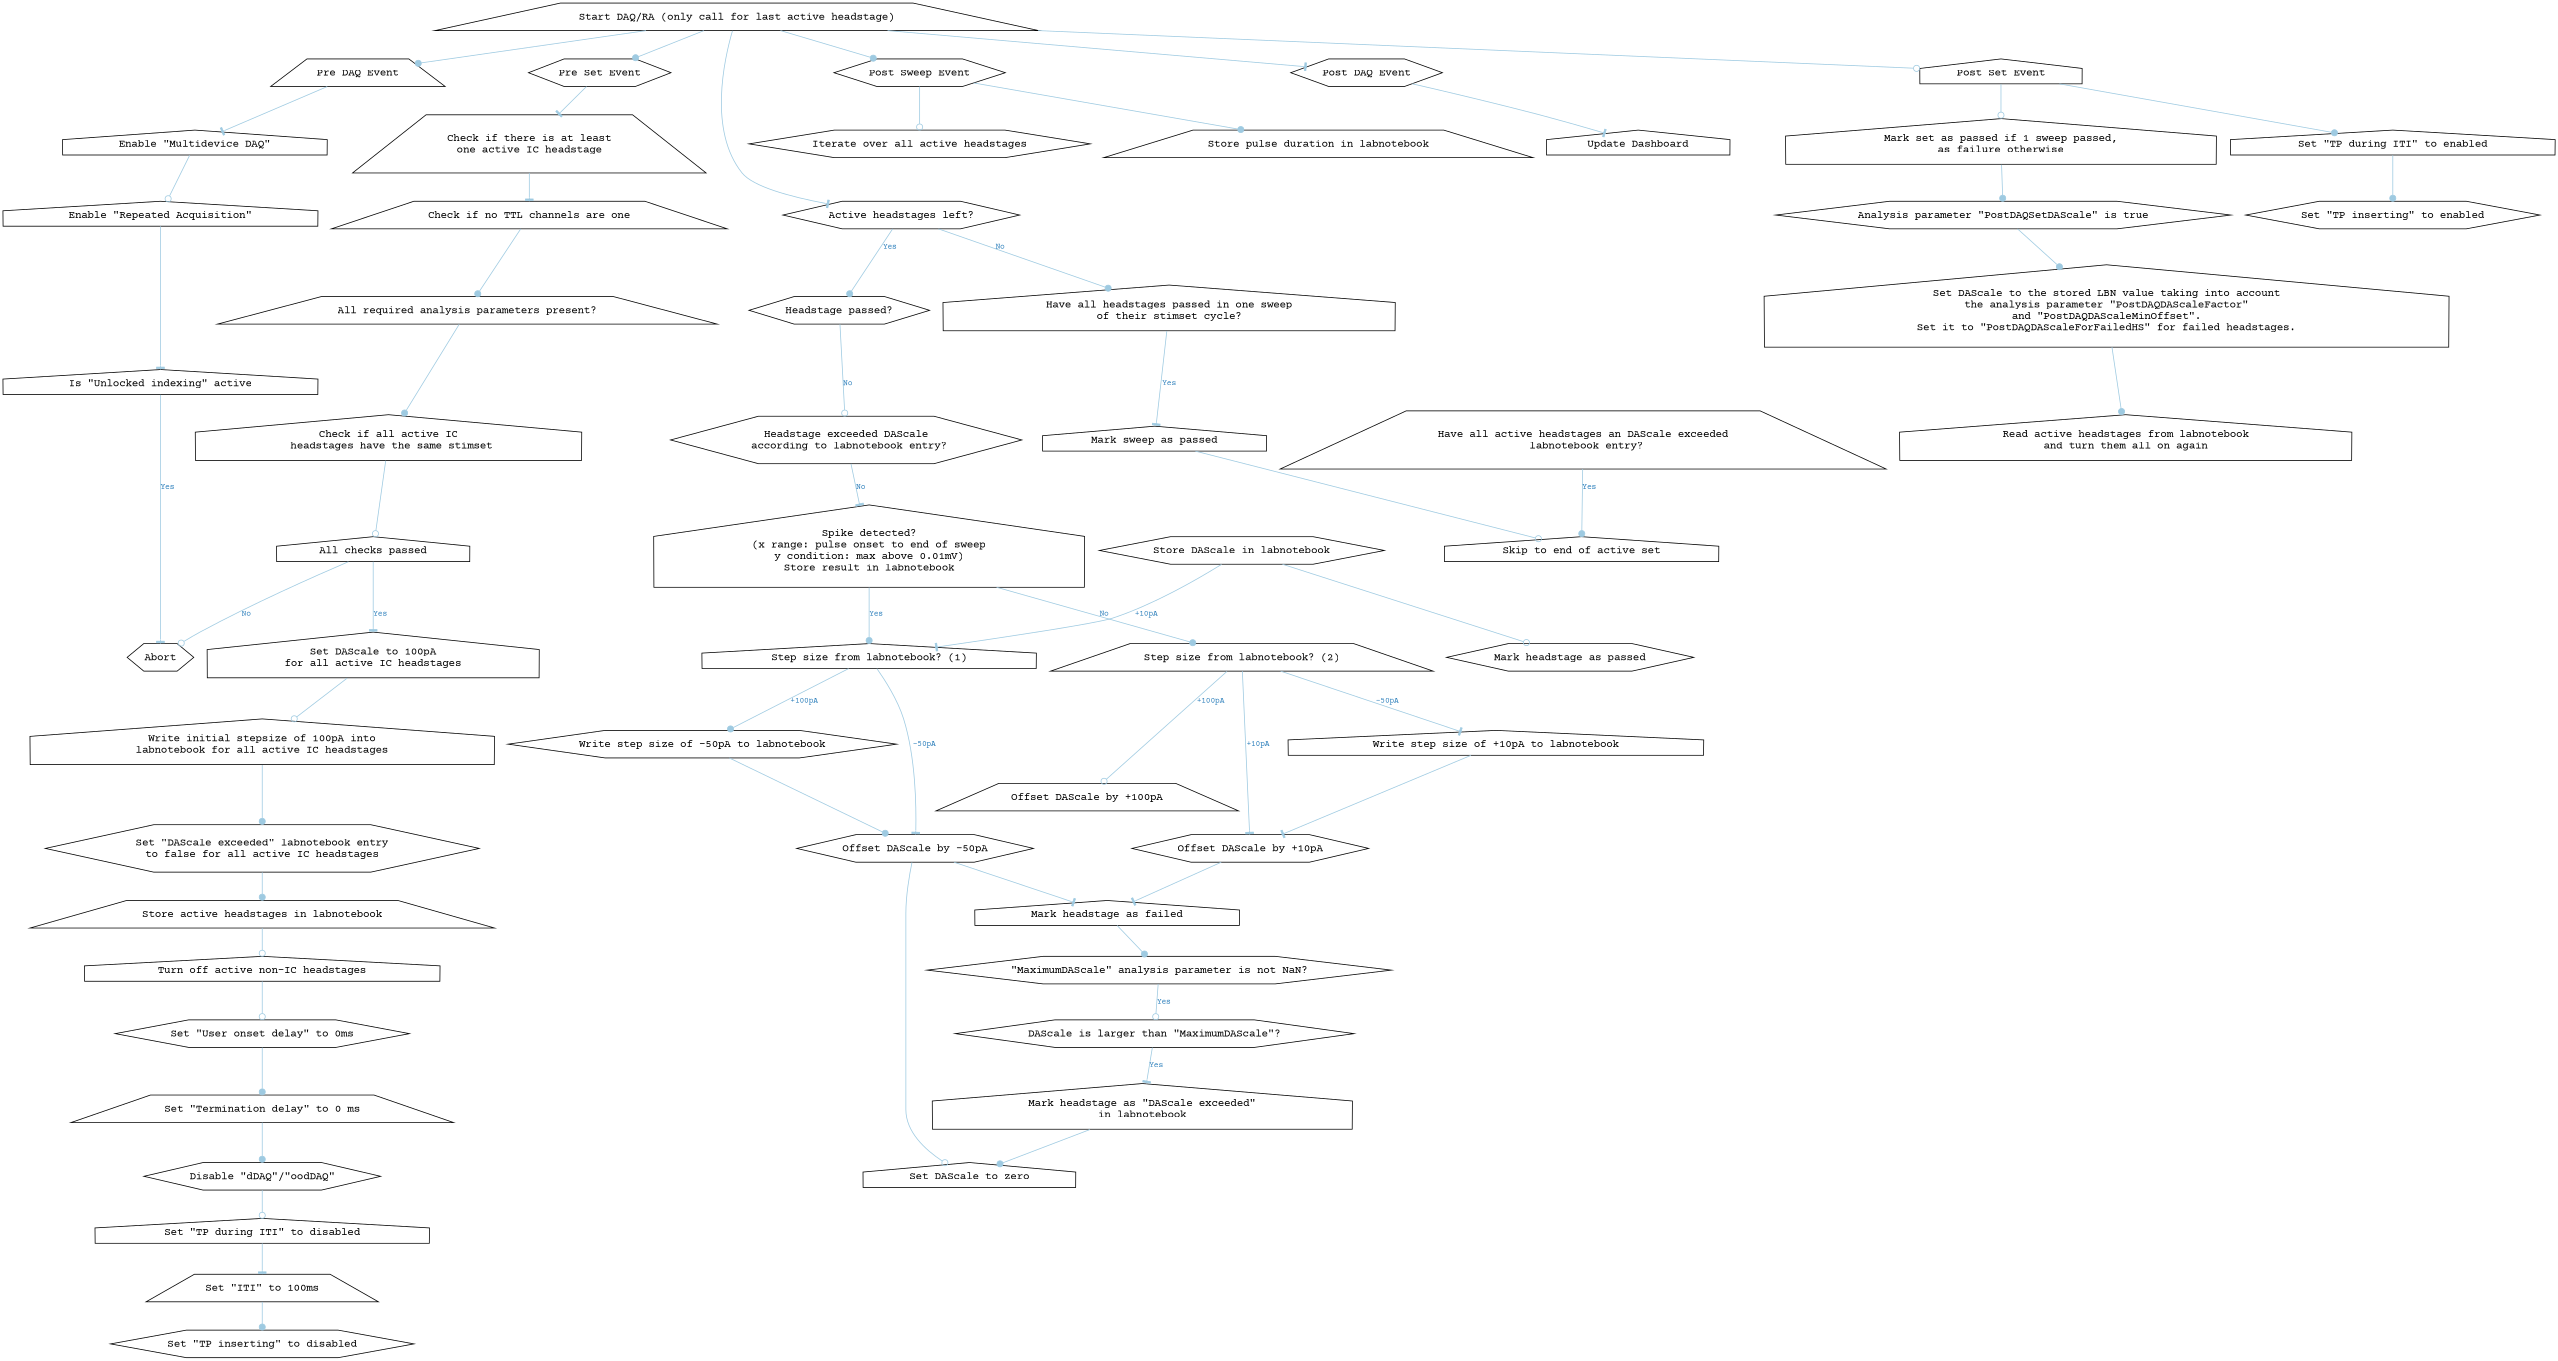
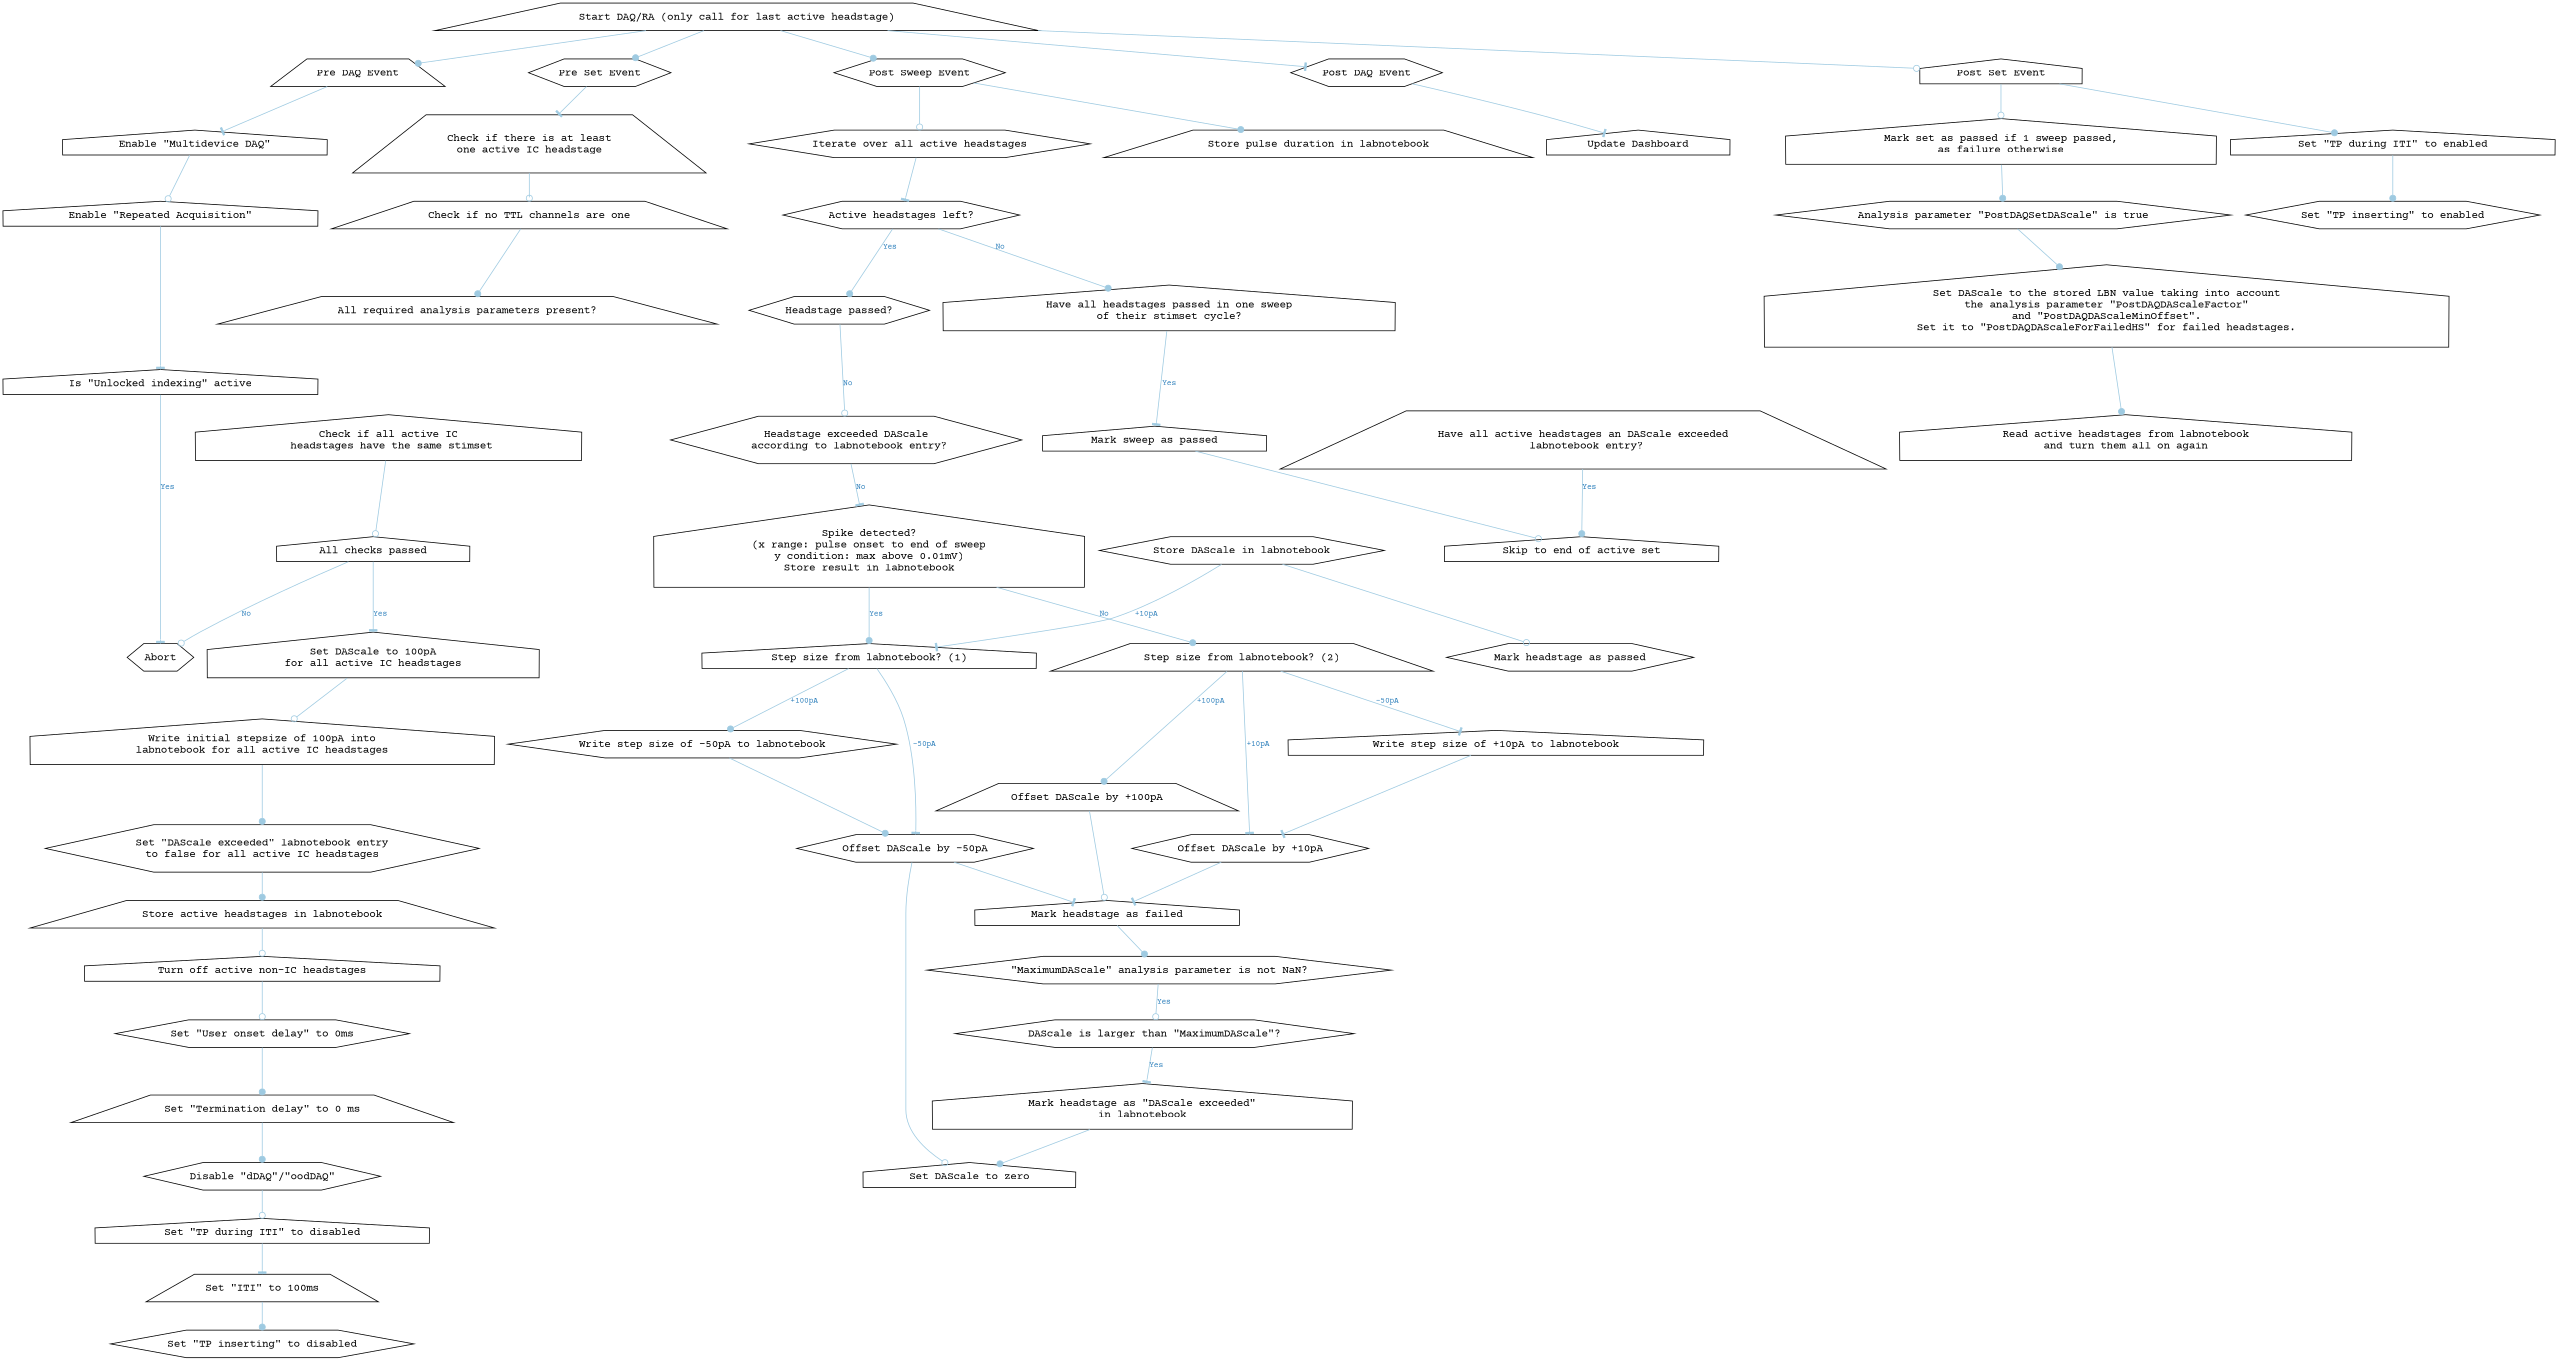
edge "Start DAQ/RA (only call for last active headstage)" -> "Active headstages left?": now "Iterate over all active headstages" -> "Active headstages left?"
edge "Check if there is at least one active IC headstage" -> "Check if no TTL channels are one": arrowhead tee -> odot
edge "All required analysis parameters present?" -> "Check if all active IC headstages have the same stimset": removed
edge "Step size from labnotebook? (2)" -> "Offset DAScale by +100pA": arrowhead odot -> dot
edge "Offset DAScale by +100pA" -> "Mark headstage as failed": added
